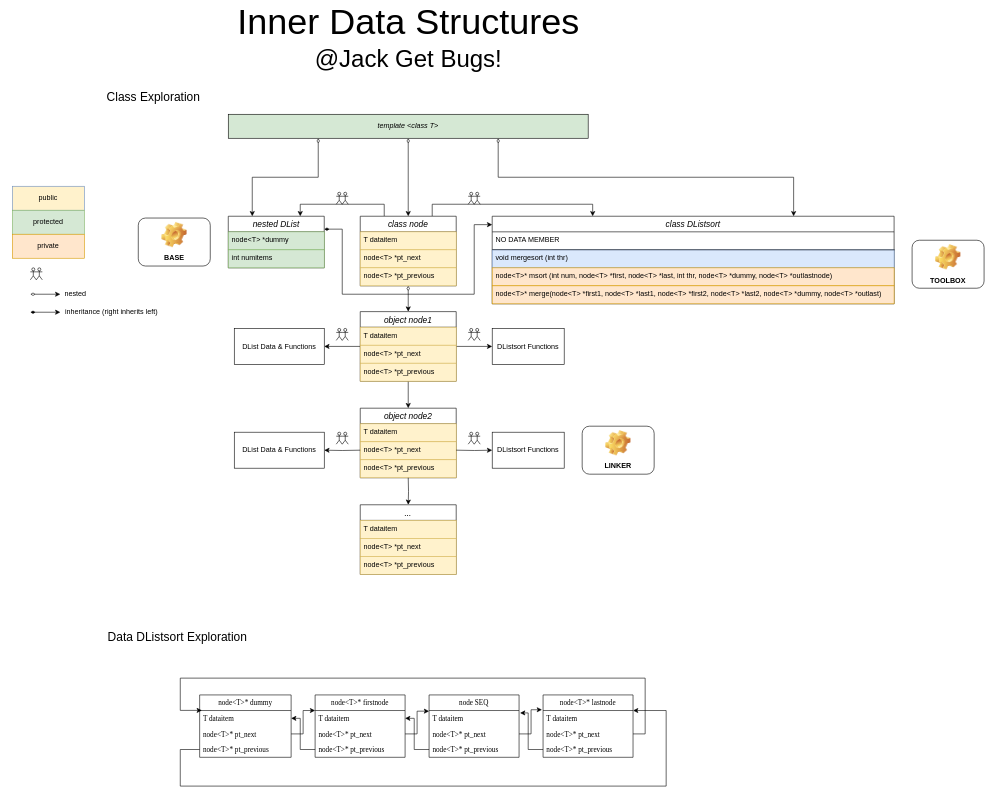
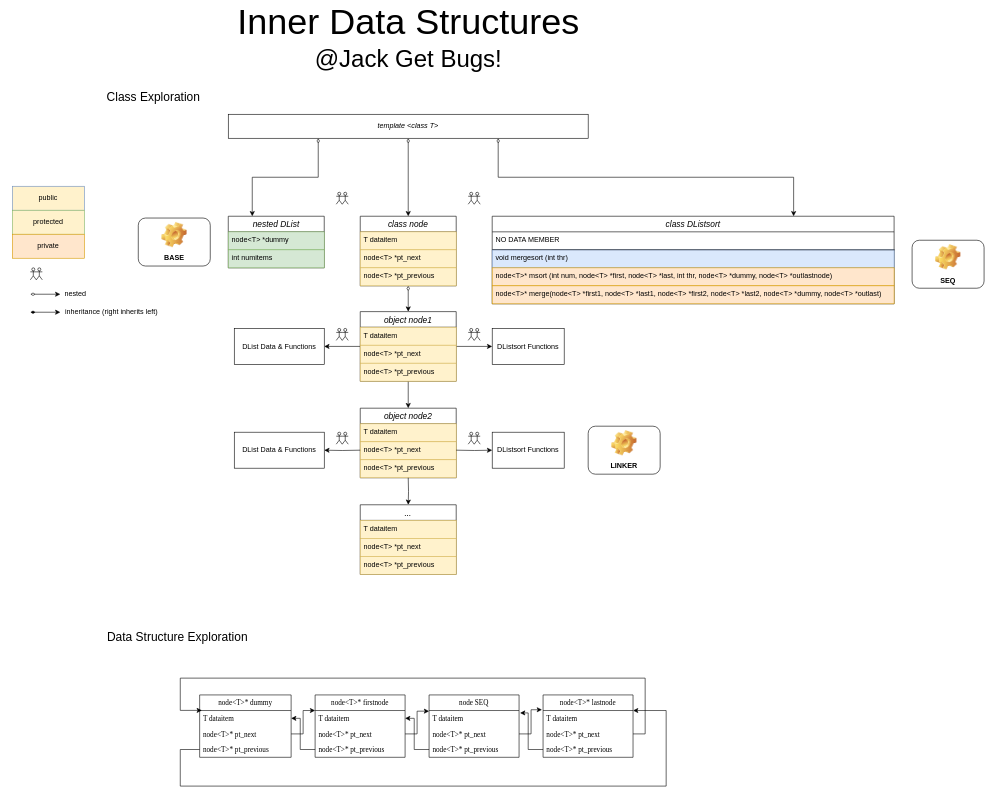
node "template <class T>": fillcolor #d5e8d4 -> #ffffff
edge "class node" -> "nested DList": removed
edge "class node" -> "class DListsort": removed
node "protected": fillcolor #d5e8d4 -> #fff2cc
edge "nested DList" -- "class DListsort": removed
node "TOOLBOX": label "TOOLBOX" -> "SEQ"
node "LINKER": moved (618, 450) -> (624, 450)
node "Data DListsort Exploration": label "Data DListsort Exploration" -> "Data Structure Exploration"
